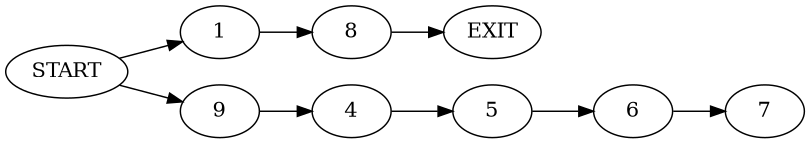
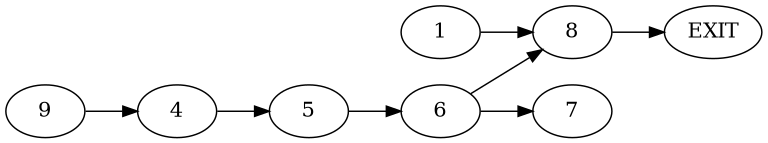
node "START": removed
edge "6" -> "8": added
